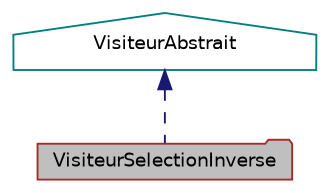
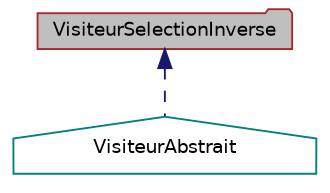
edge "VisiteurSelectionInverse" -> "VisiteurAbstrait": reversed
